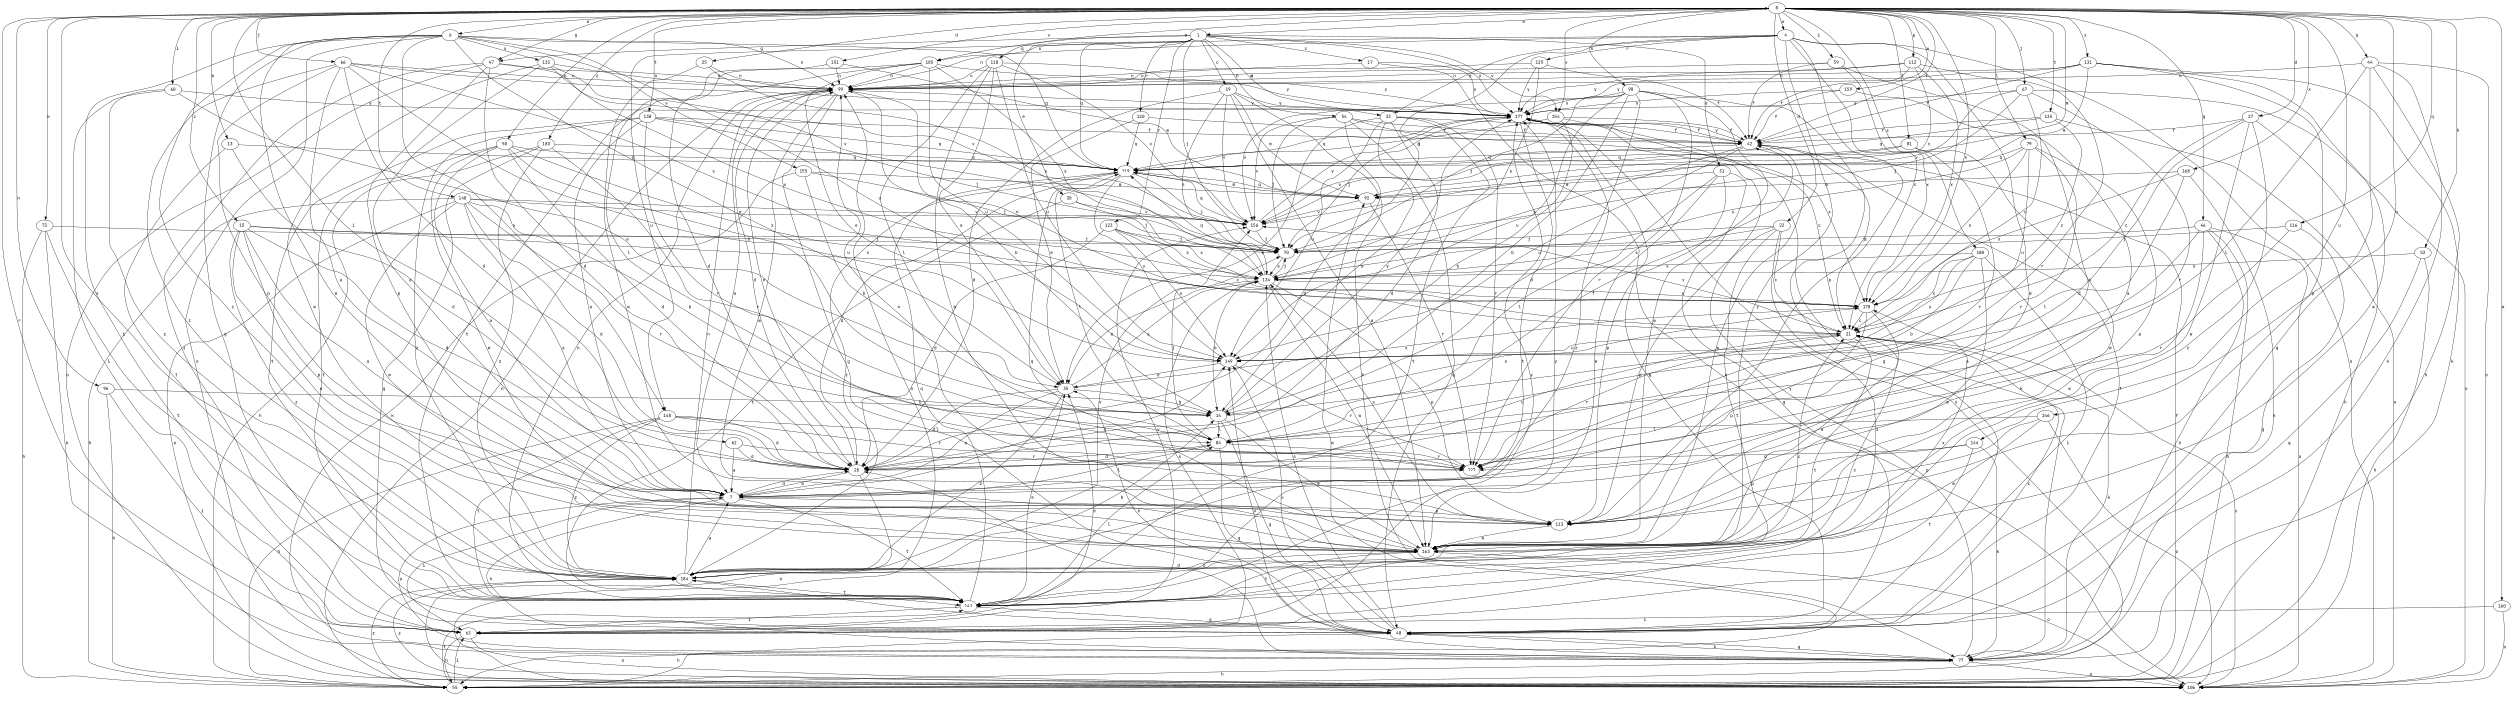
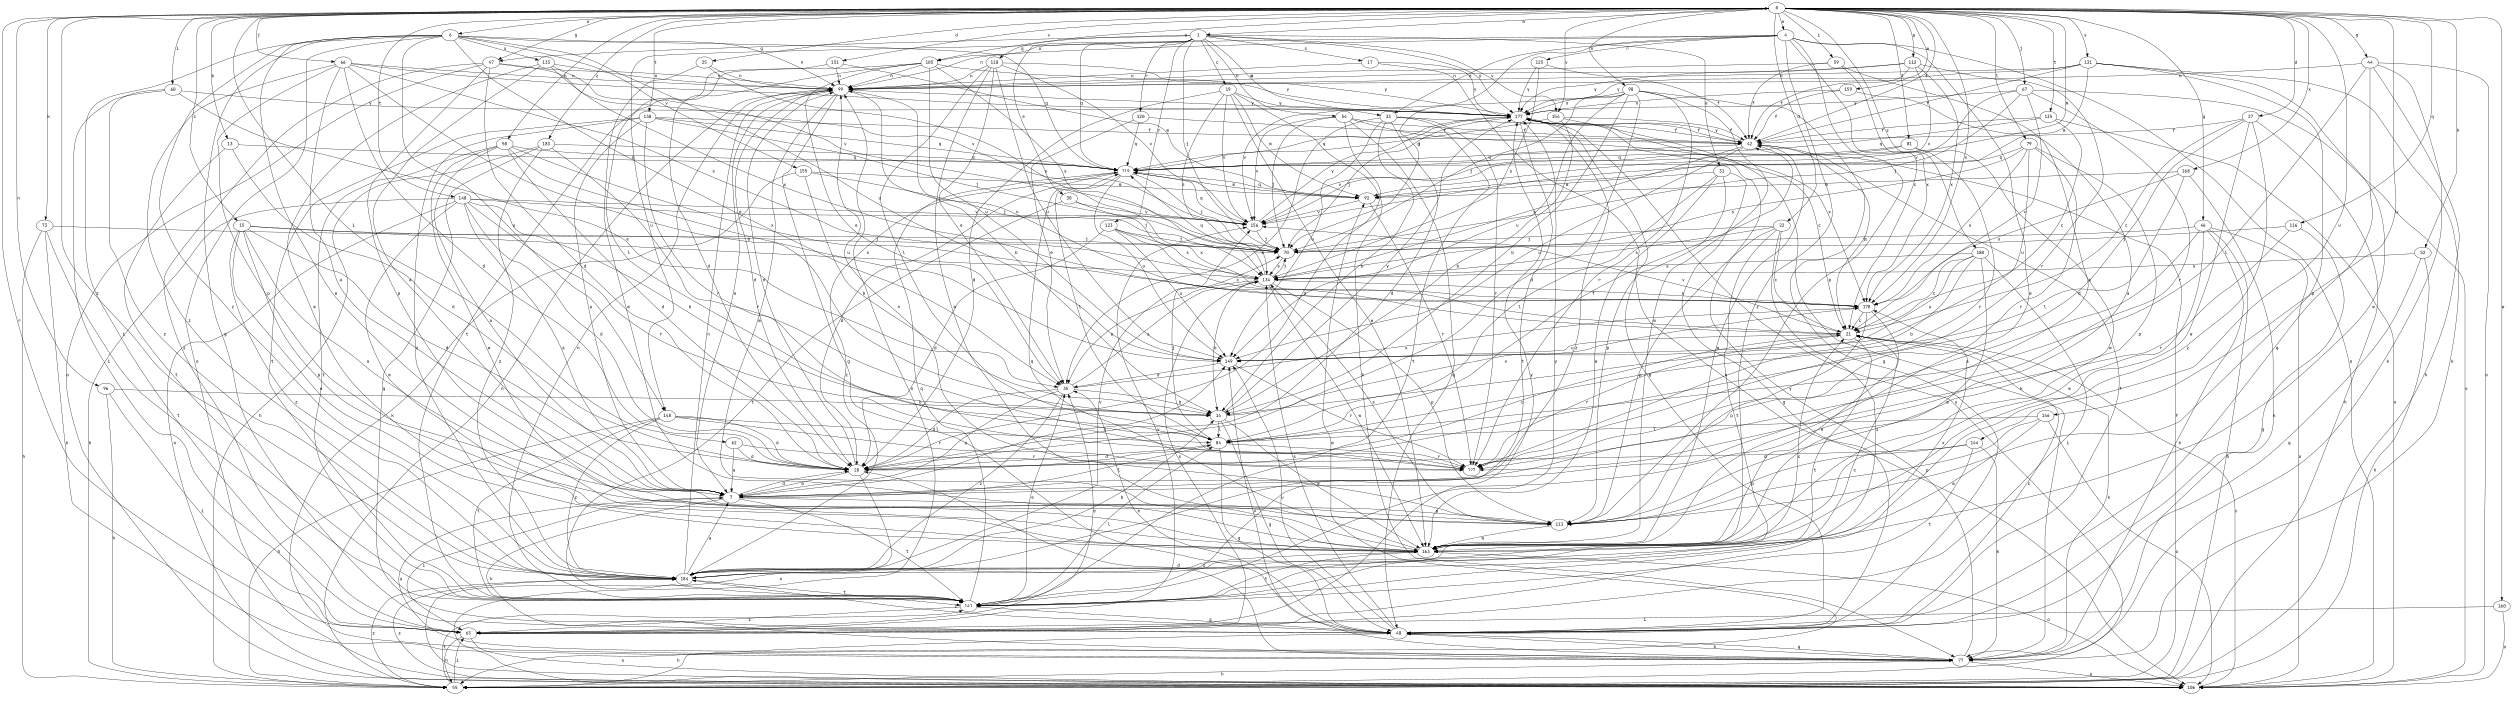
edge "125" -> "99": removed, label "n"
